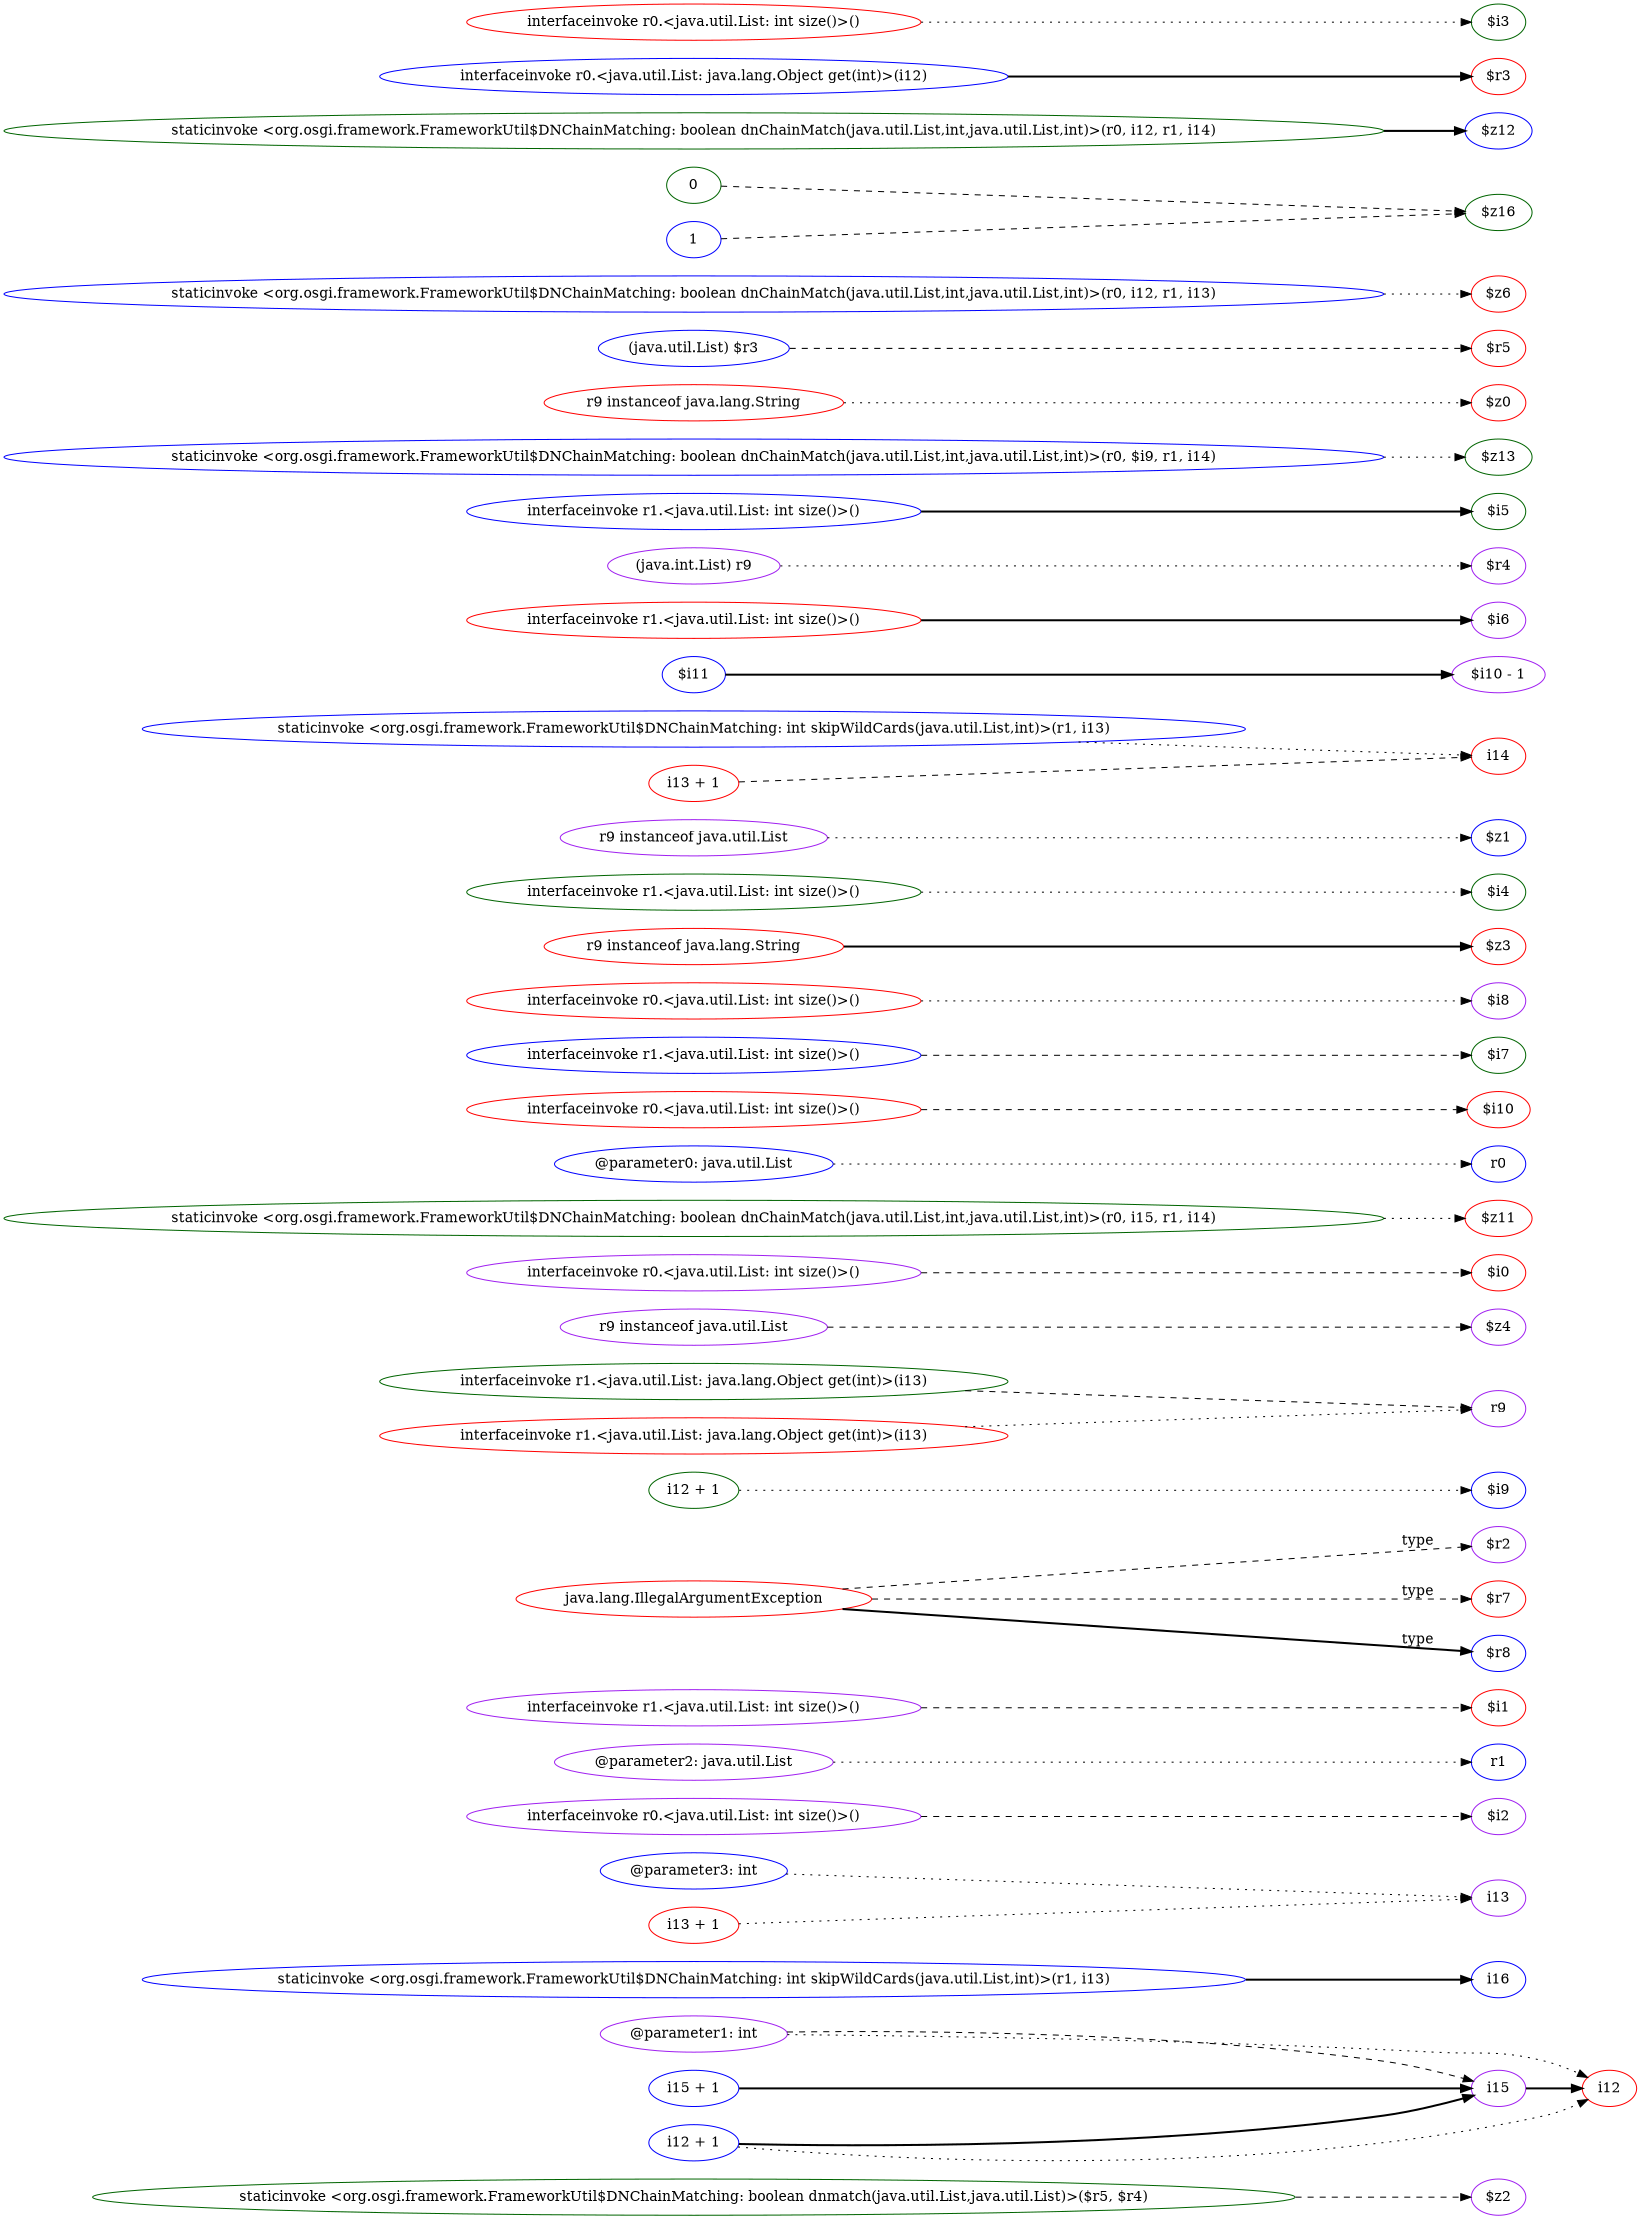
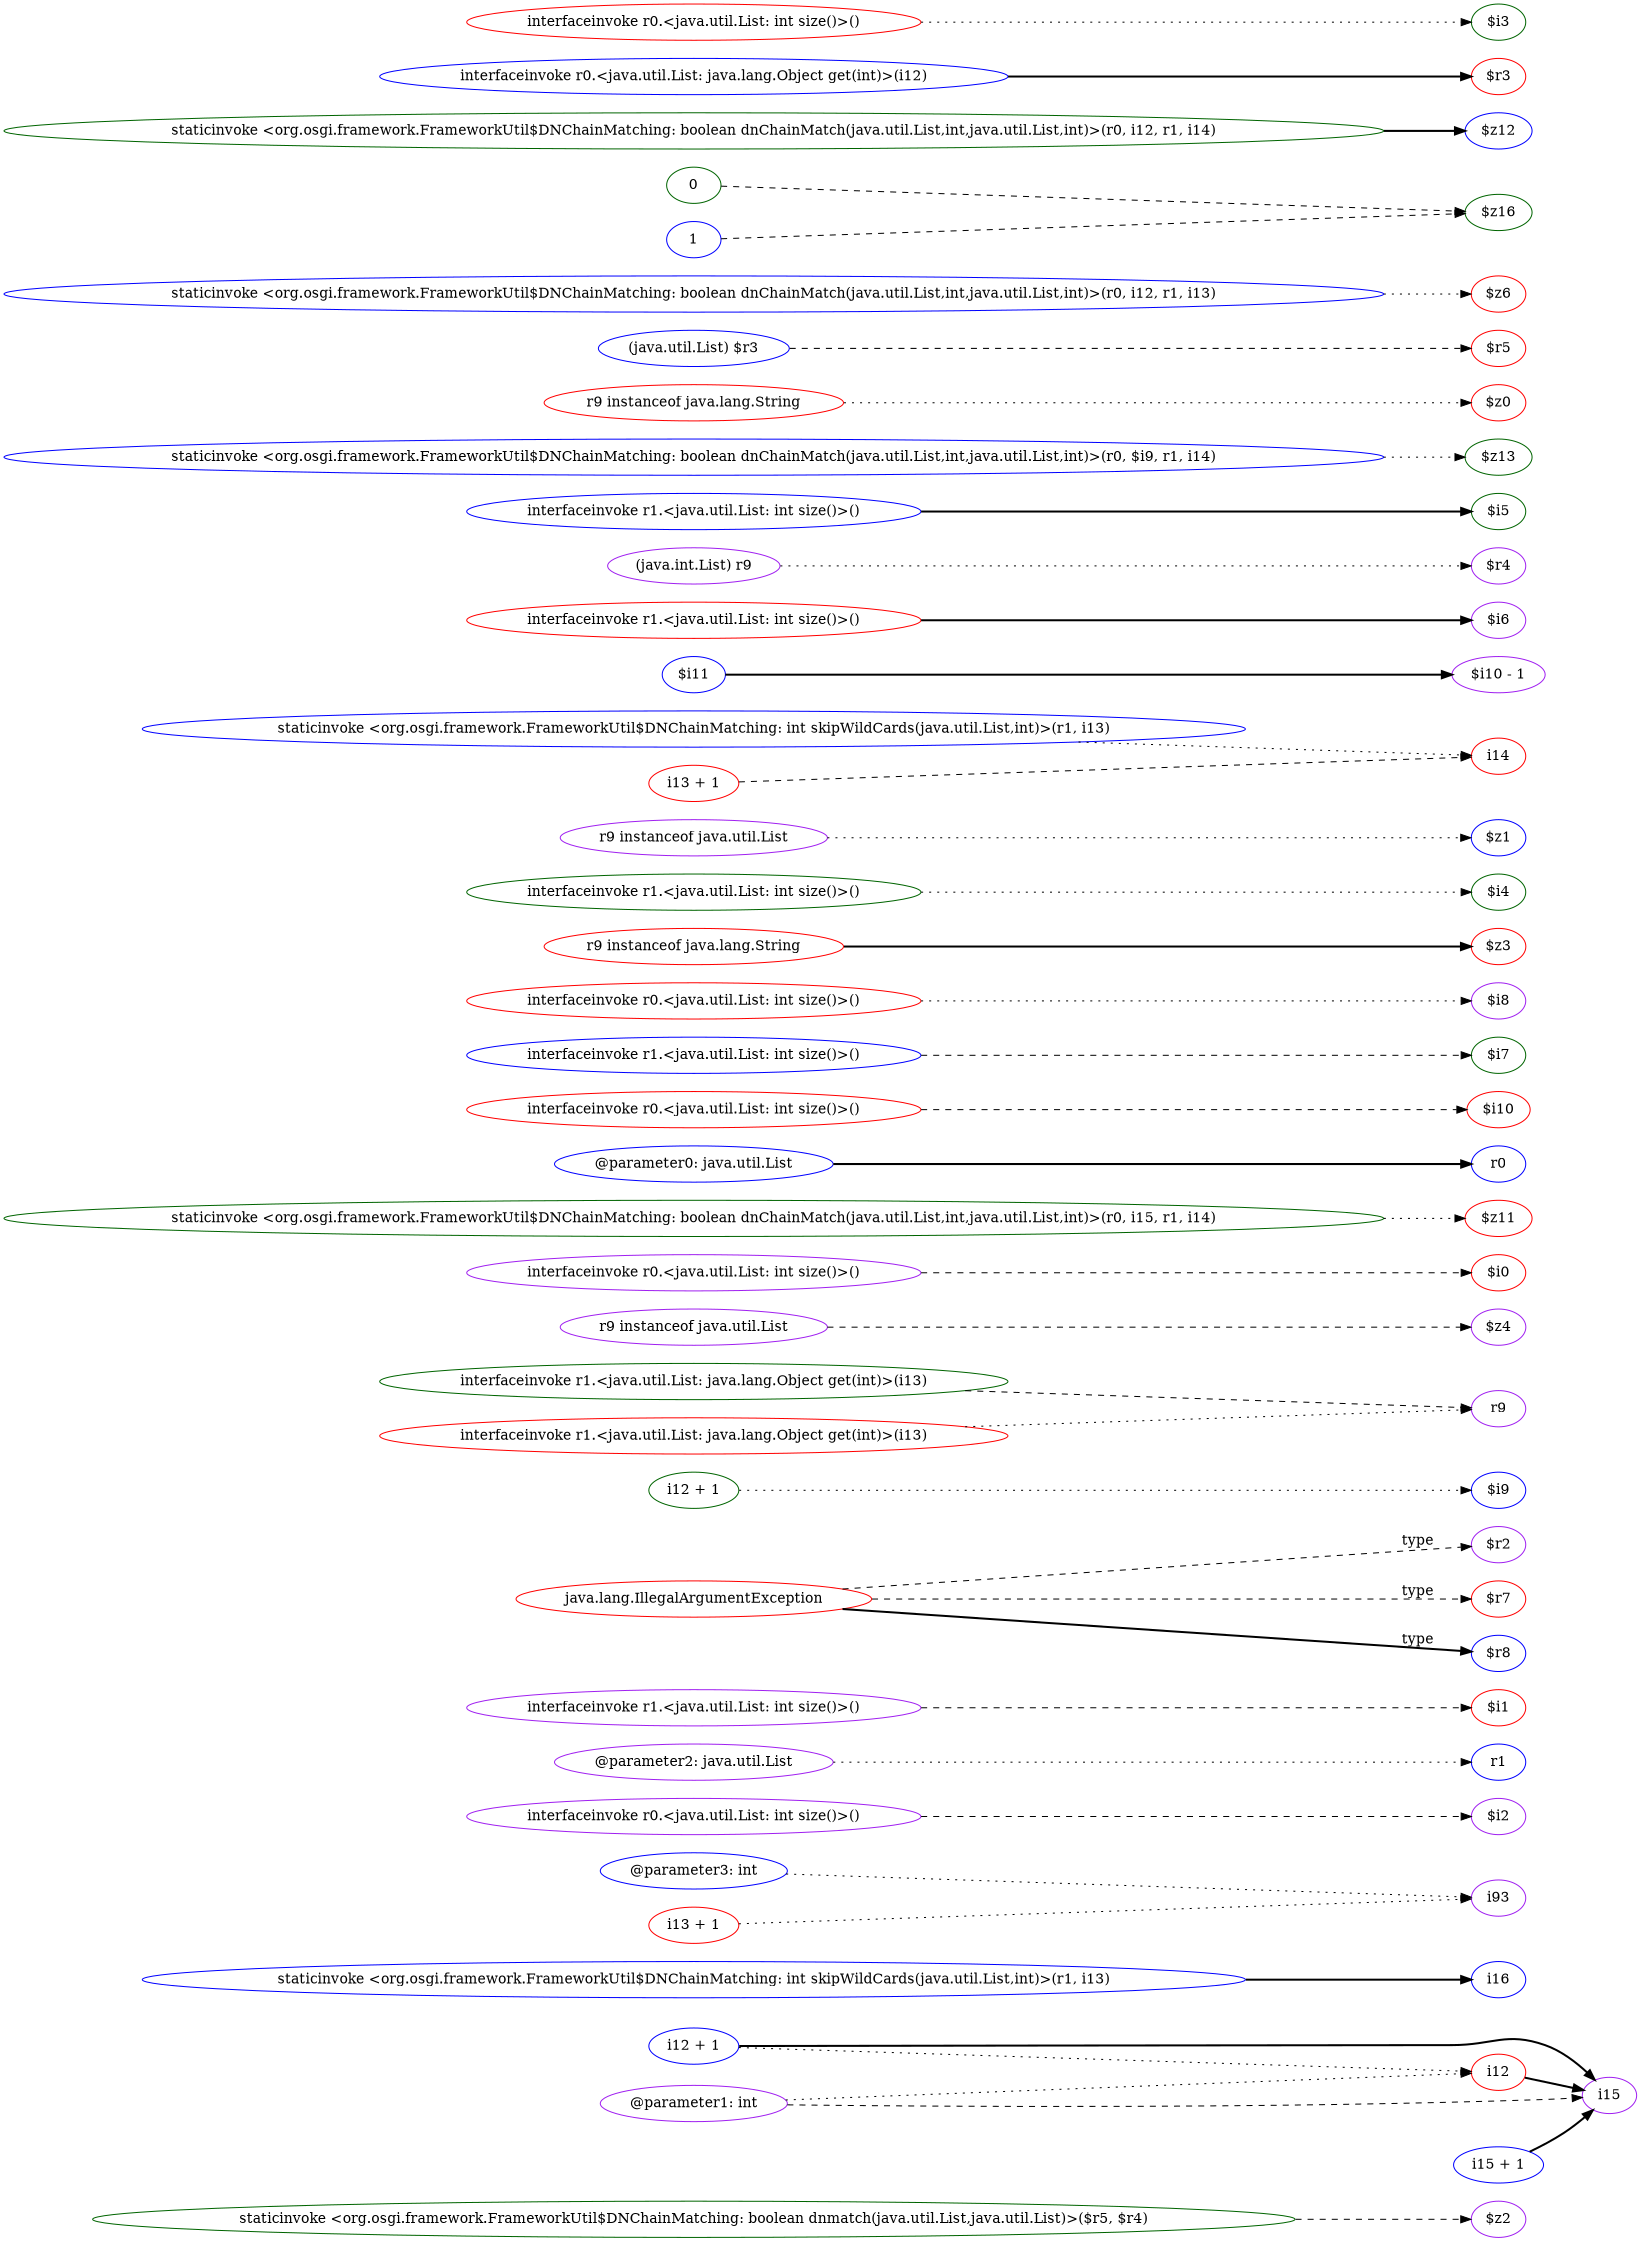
edge "@parameter0: java.util.List" -> "r0": style dotted -> bold
node "i13": label "i13" -> "i93"
edge "i15" -> "i12": reversed
